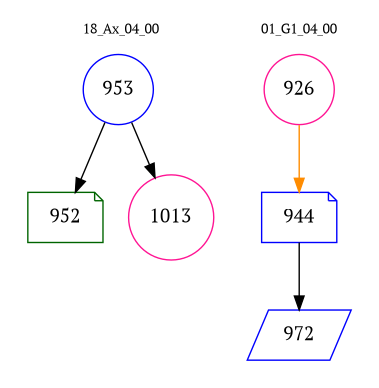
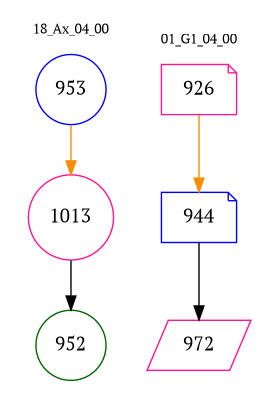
node "926": shape circle -> note
edge "953" -> "1013": color black -> darkorange
edge "953" -> "952": now "1013" -> "952"
node "952": shape note -> circle
node "972": color blue -> deeppink
